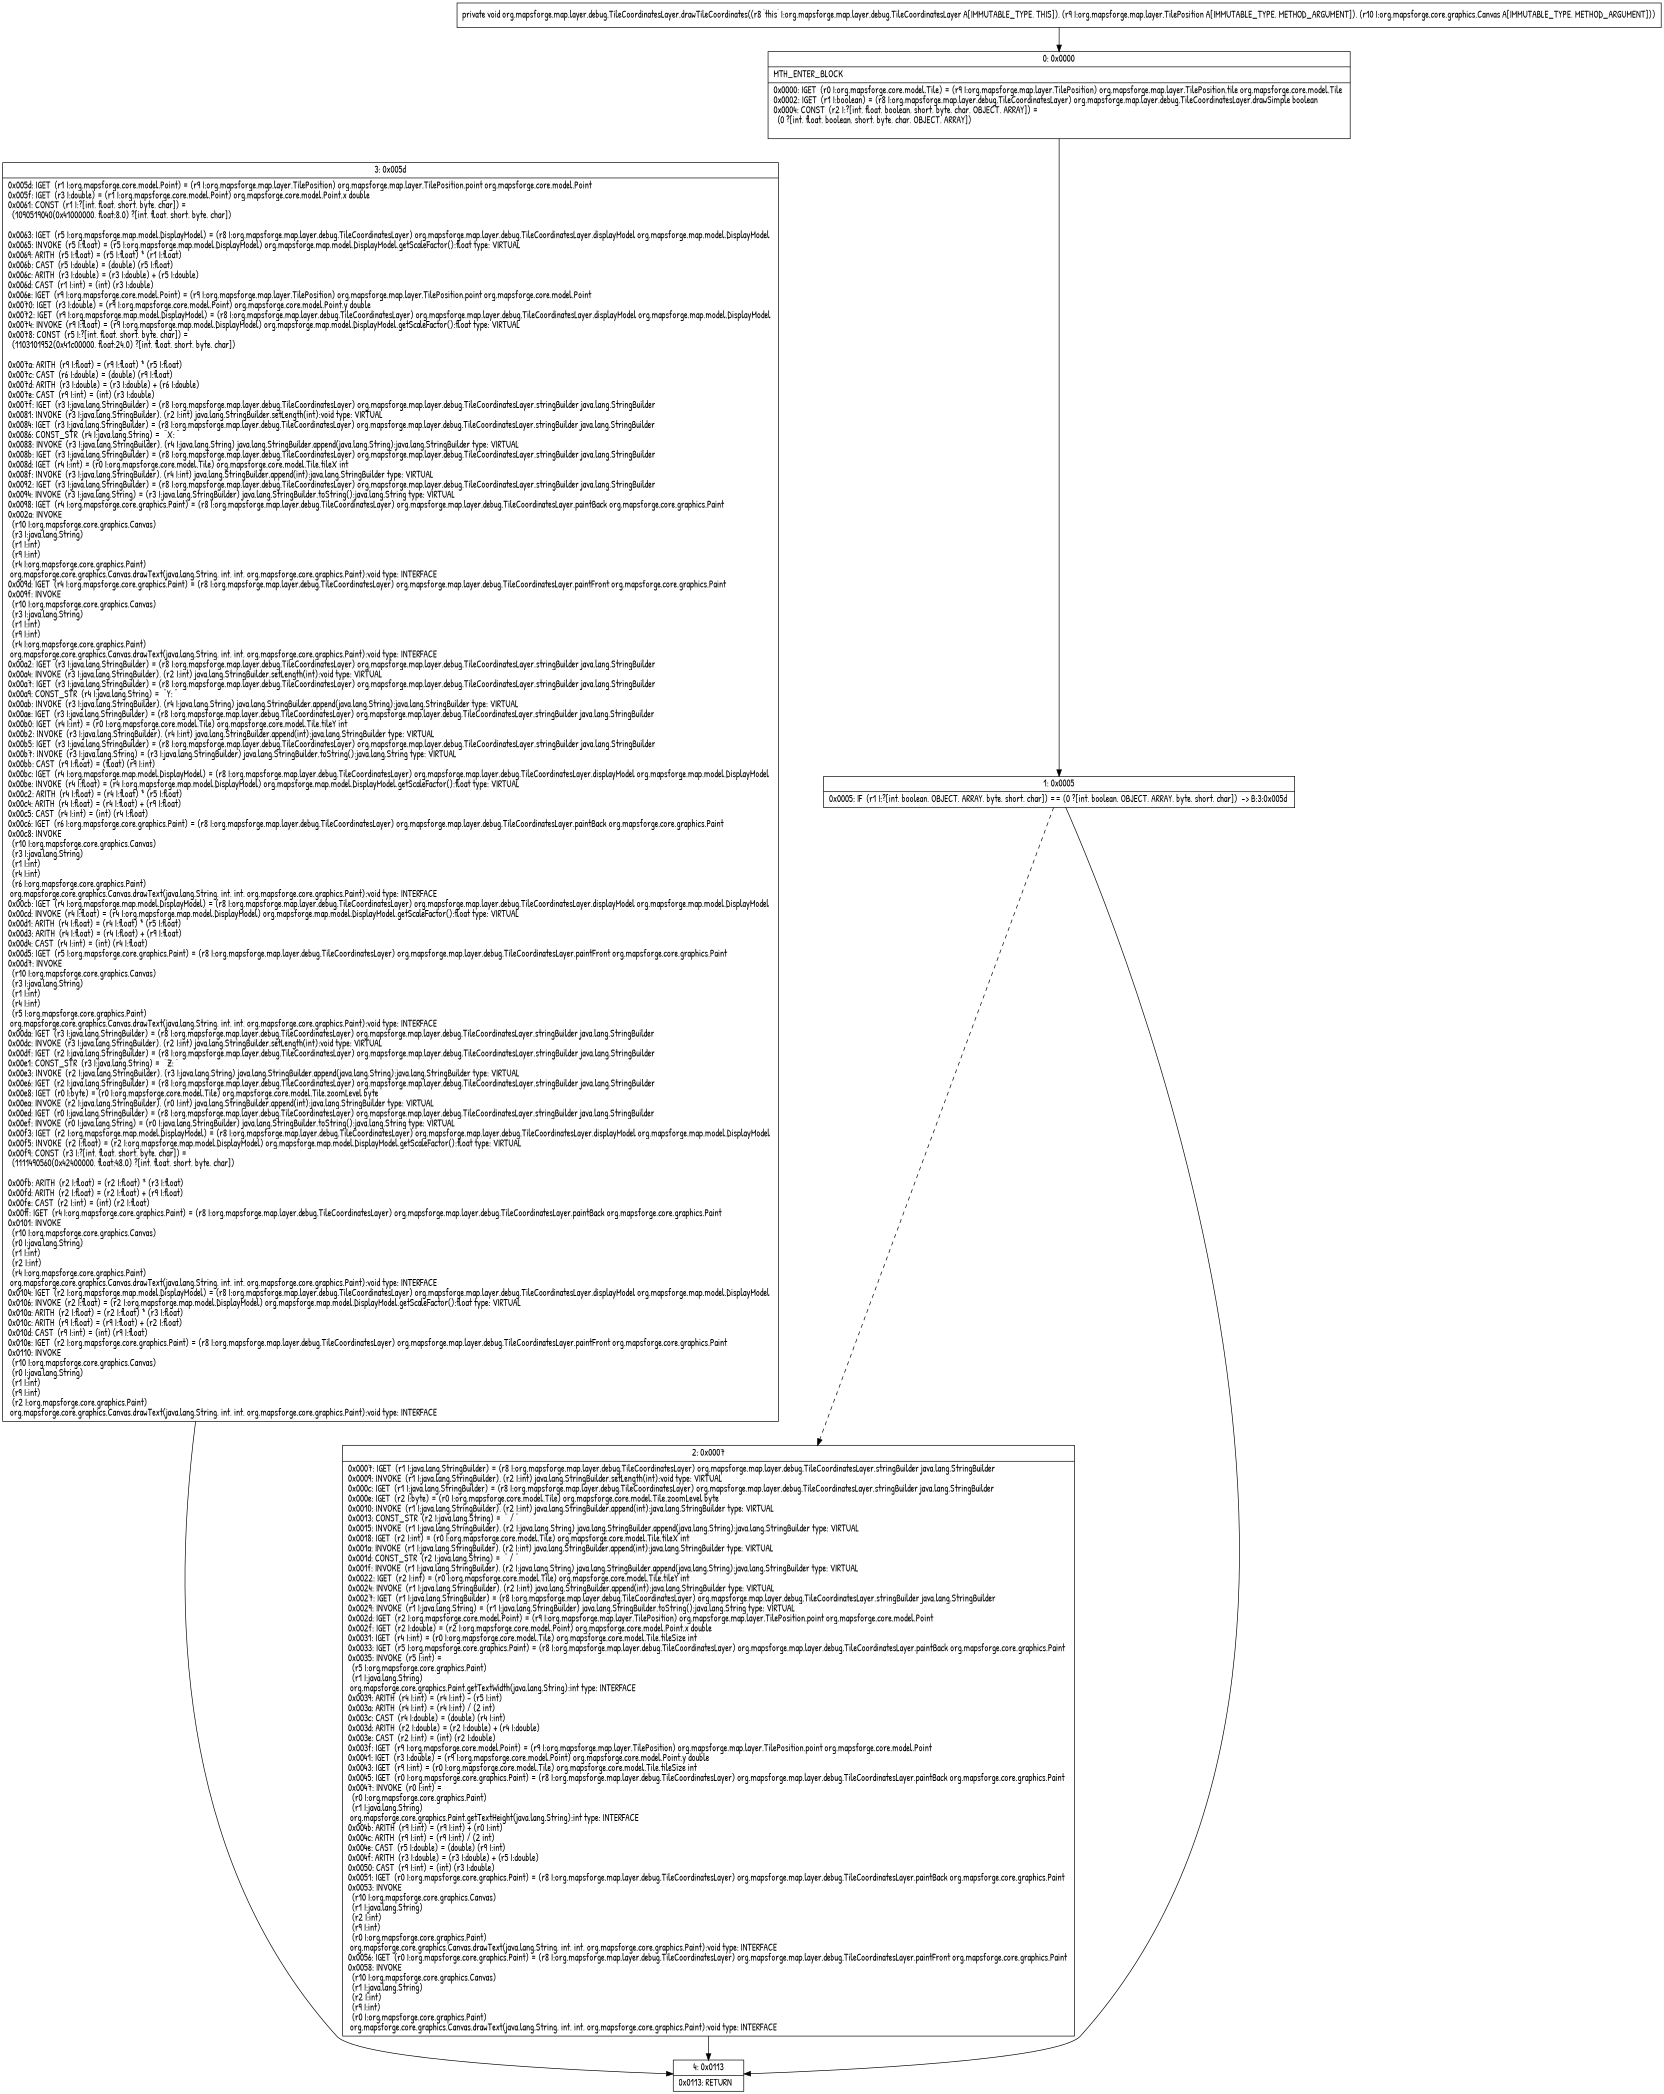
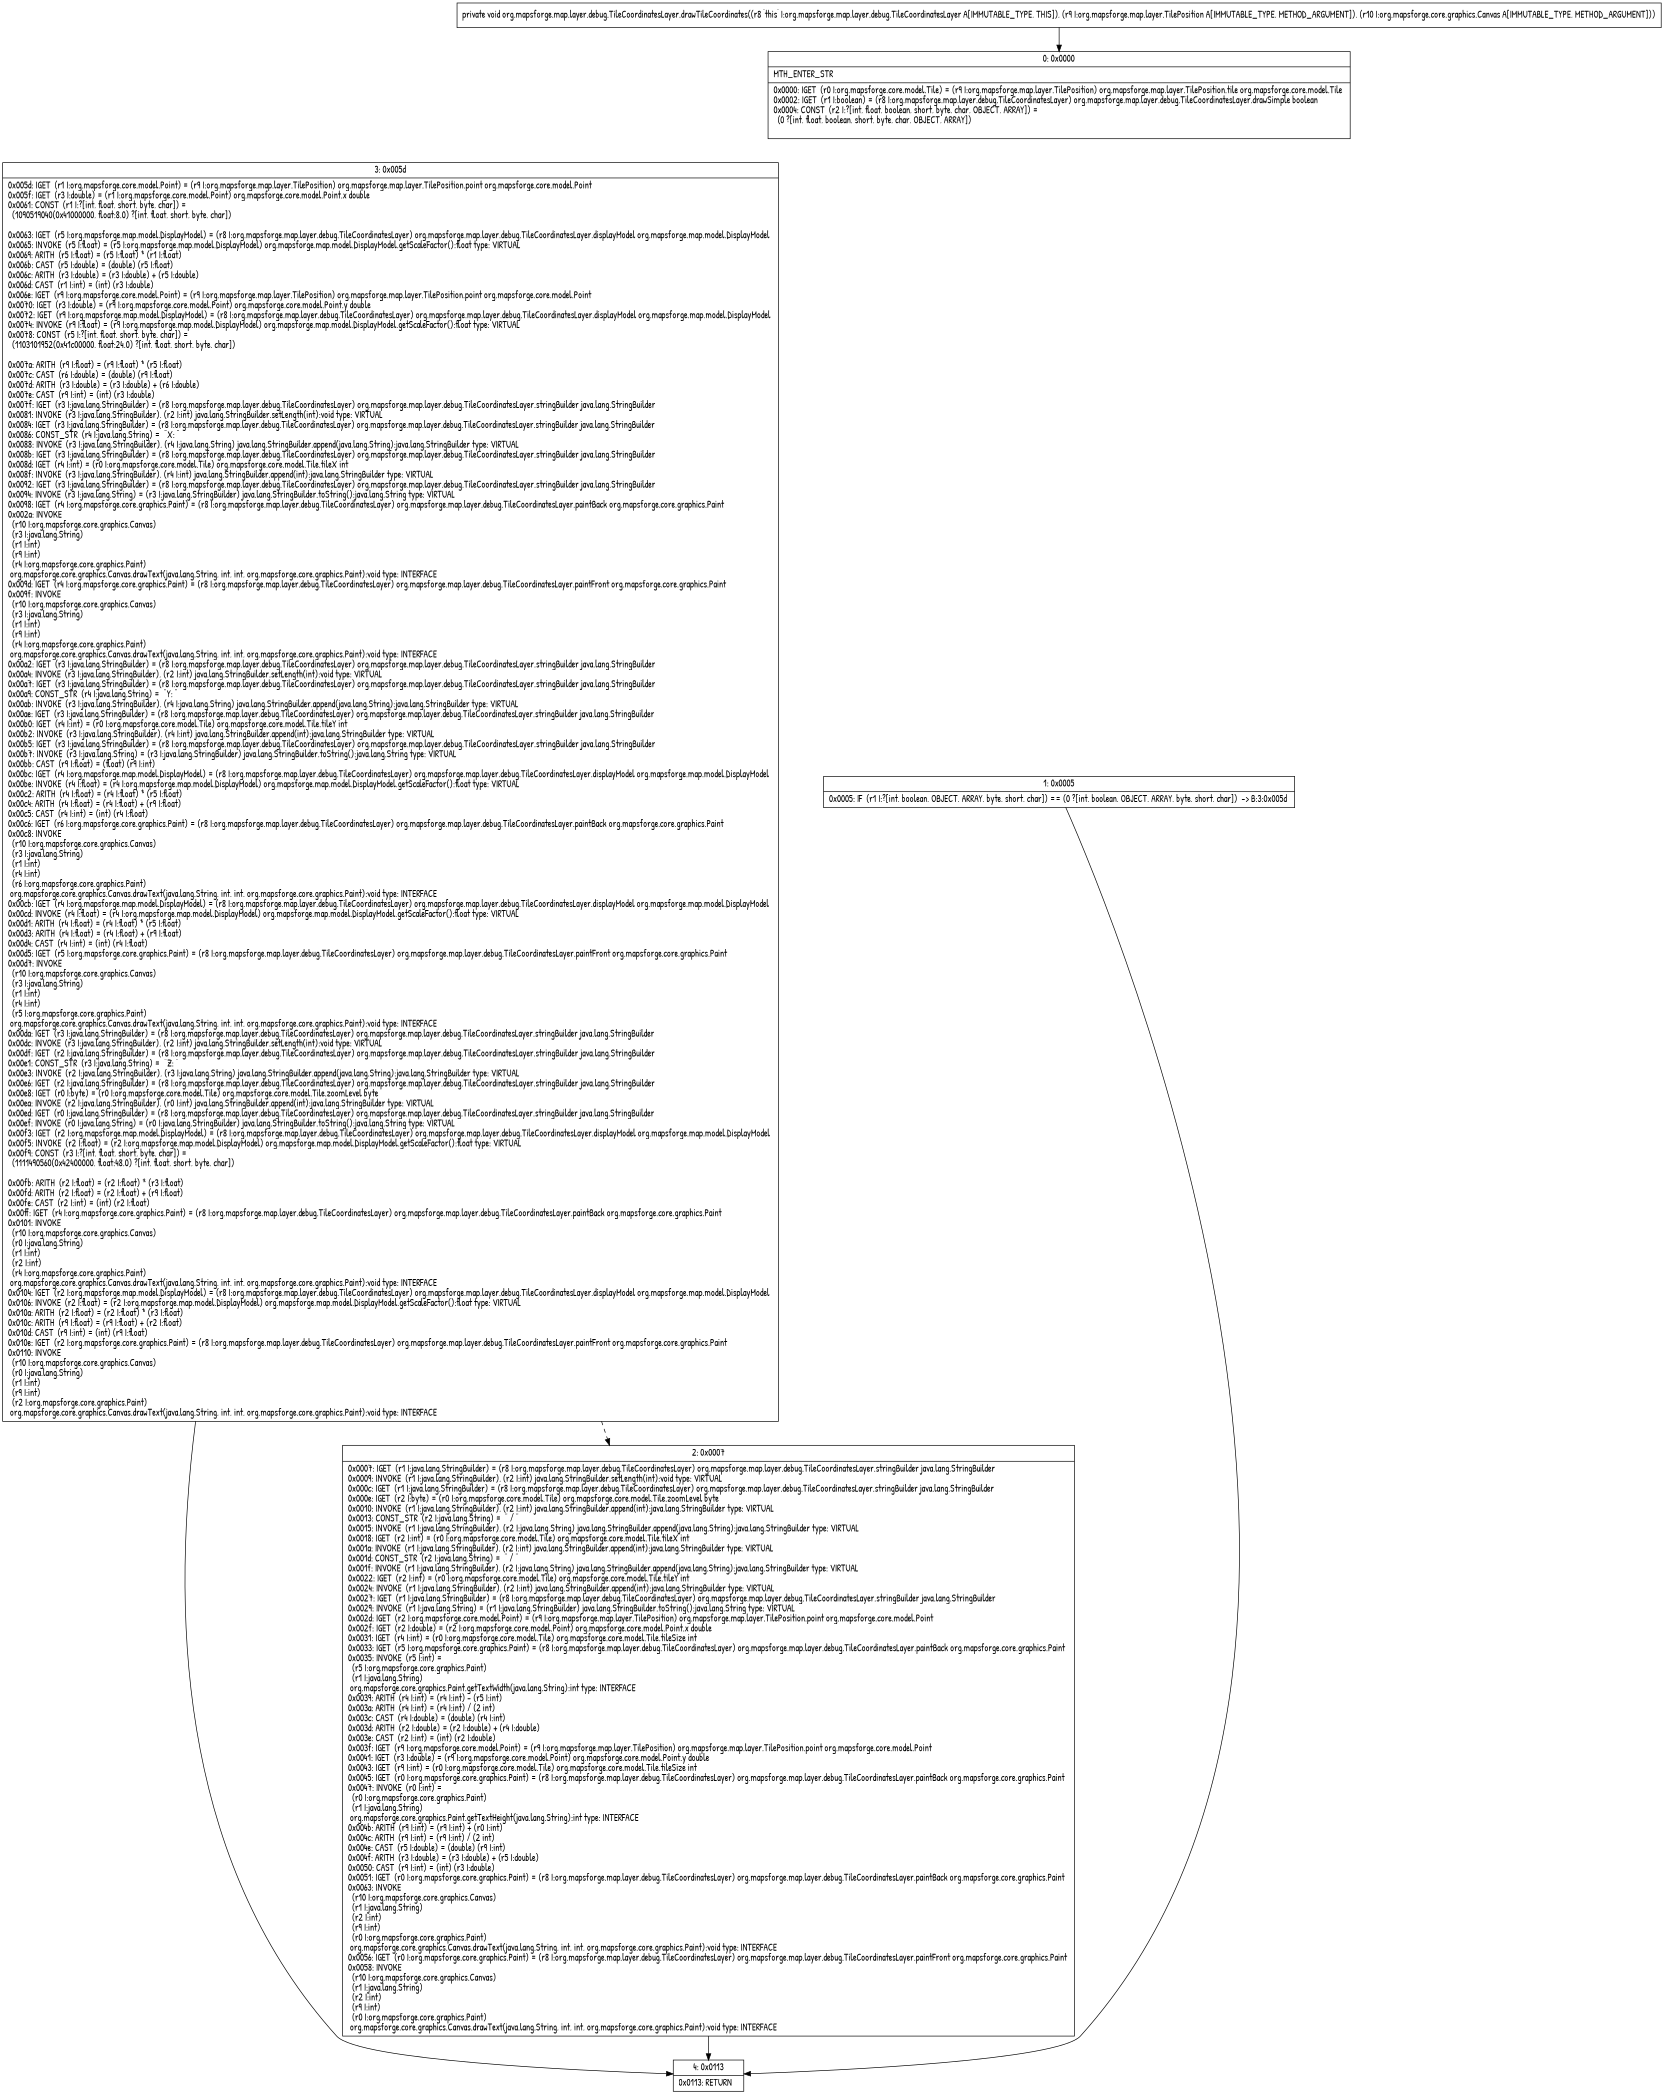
node "0: 0x0000": text "MTH_ENTER_BLOCK" -> "MTH_ENTER_STR"
edge "0: 0x0000" -> "1: 0x0005": removed
edge "1: 0x0005" -> "2: 0x0007": now "3: 0x005d" -> "2: 0x0007"
node "2: 0x0007": text "0x0053: INVOKE" -> "0x0063: INVOKE"
